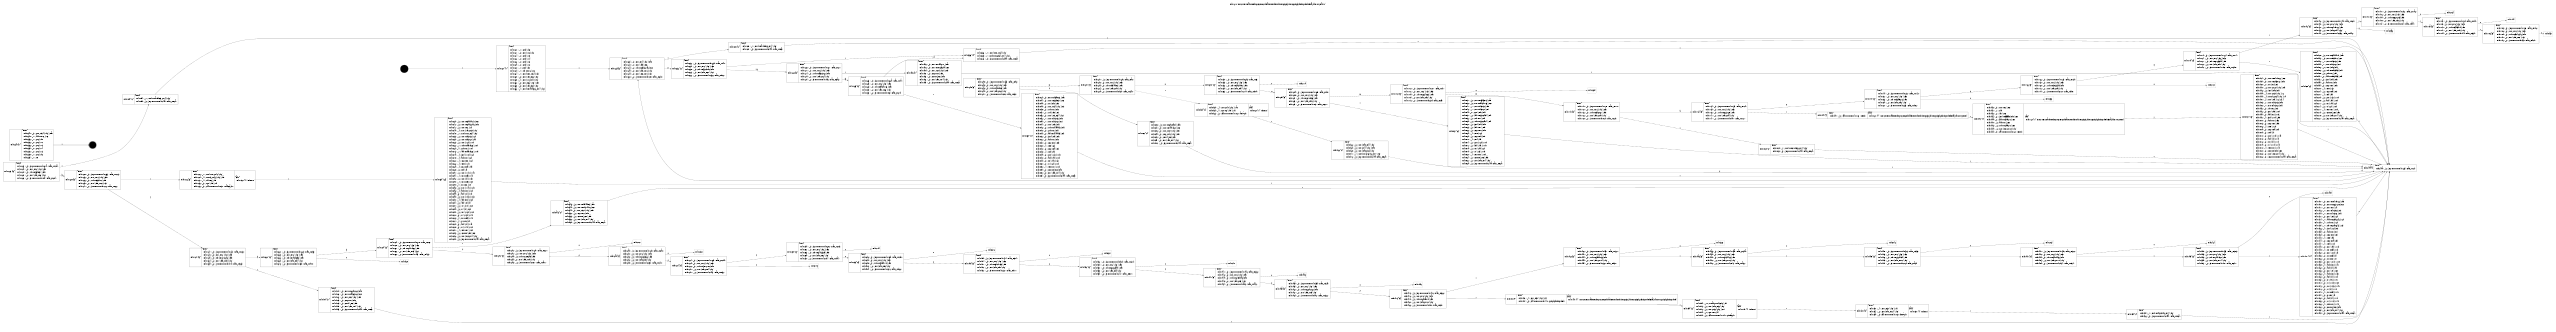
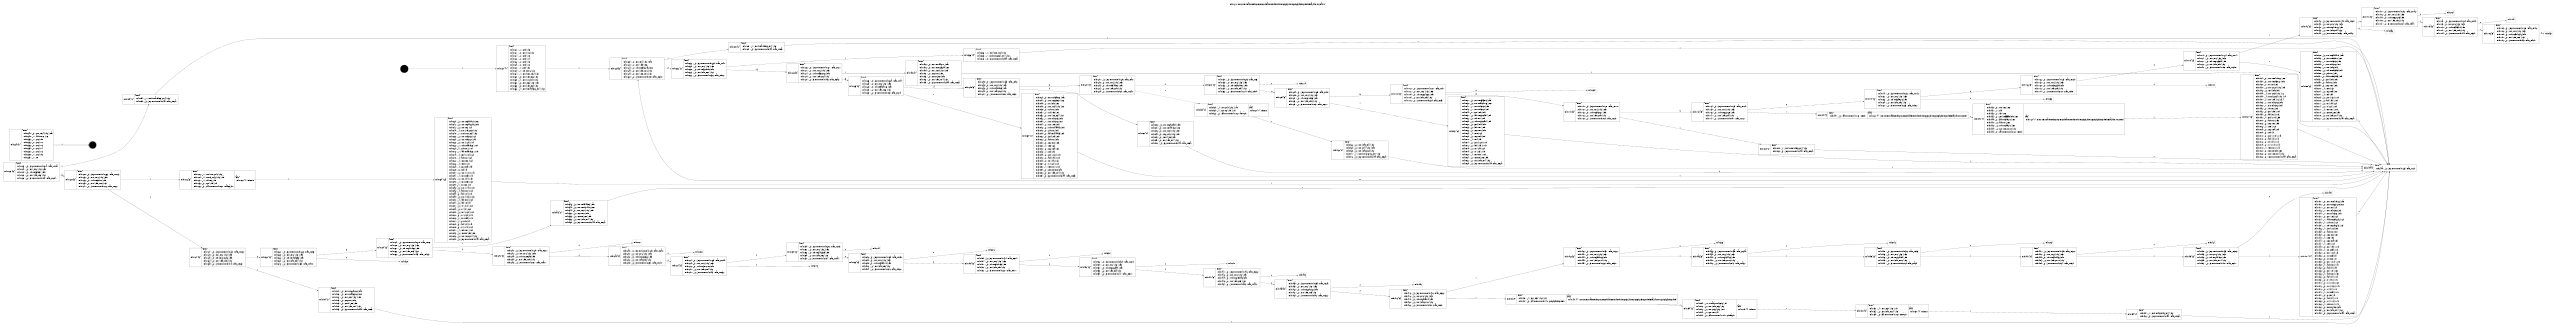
edge "0x401685 [25]" -> "0x402338 [19]": now "0x401685 [25]" -> "0x40169e [25]"
